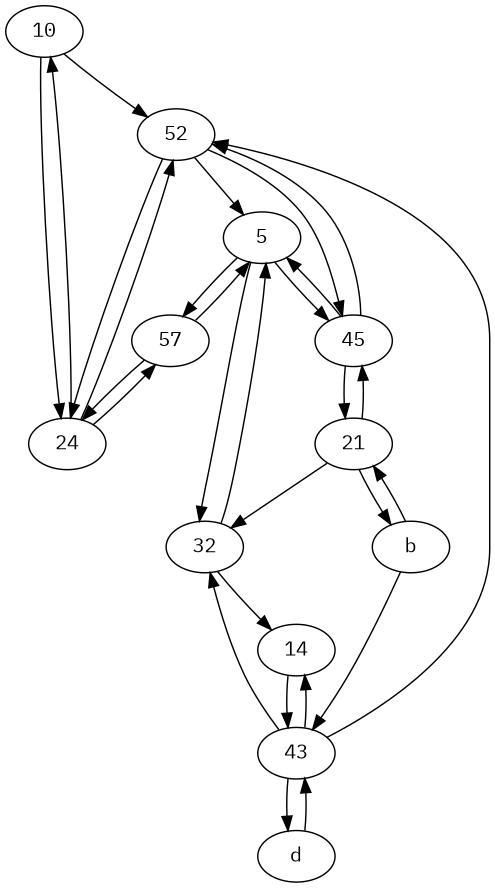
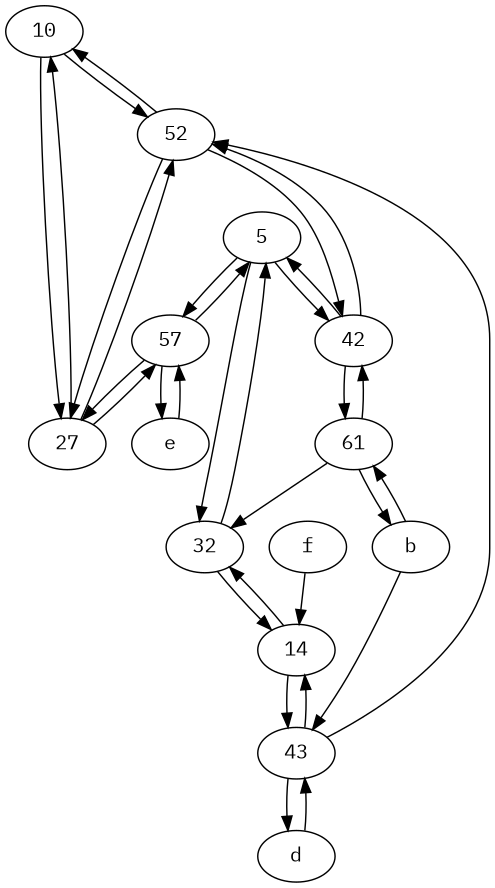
edge "52" -> "5": now "52" -> "10"
node "45": label "45" -> "42"
node "24": label "24" -> "27"
node "e": added
node "21": label "21" -> "61"
node "f": added
edge "43" -> "32": now "14" -> "32"
